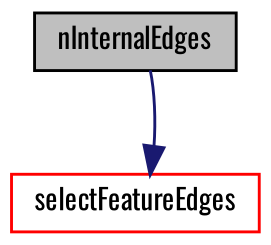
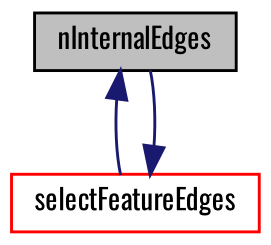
edge "selectFeatureEdges" -> "nInternalEdges": added
